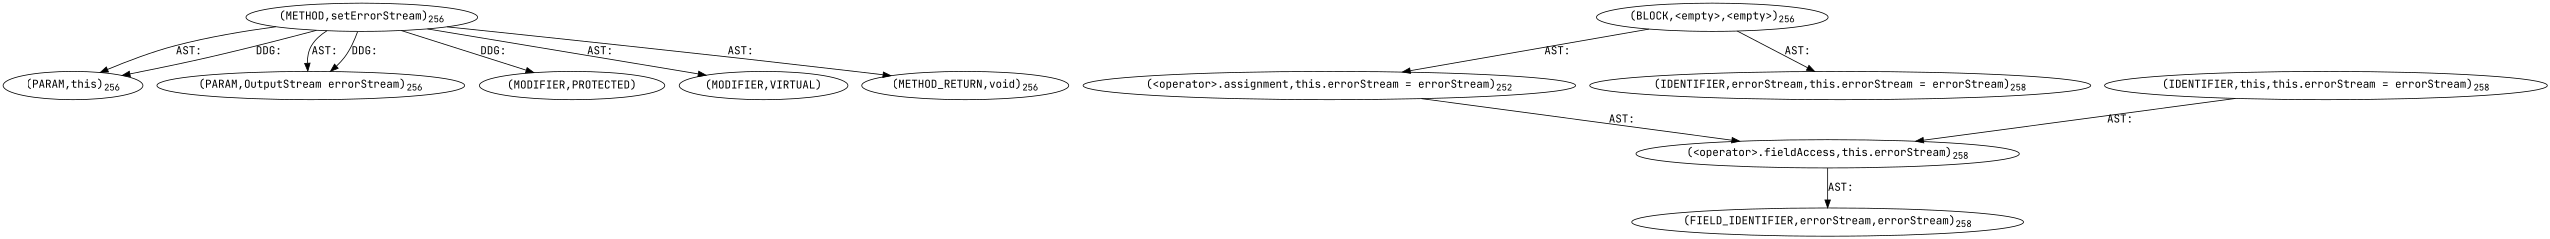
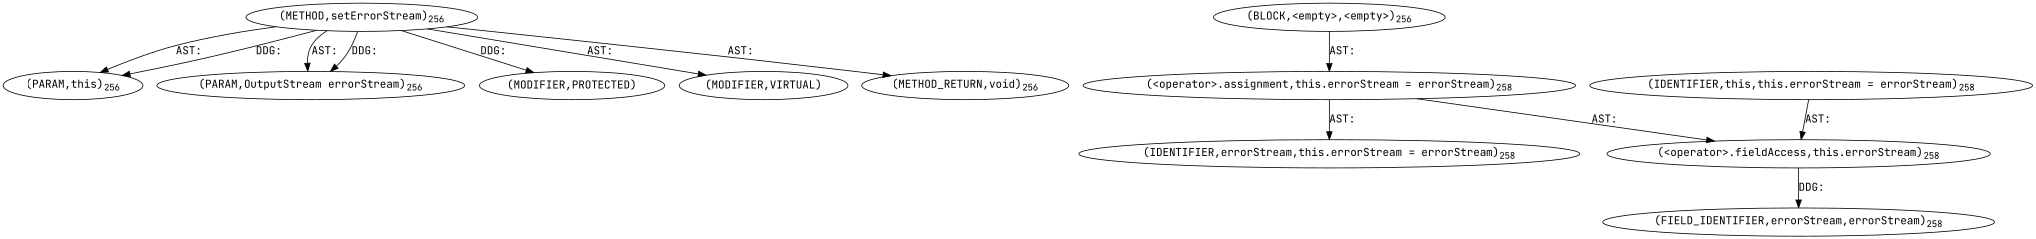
edge "(BLOCK,<empty>,<empty>)" -> "(IDENTIFIER,errorStream,this.errorStream = errorStream)": now "(<operator>.assignment,this.errorStream = errorStream)" -> "(IDENTIFIER,errorStream,this.errorStream = errorStream)"
node "(<operator>.assignment,this.errorStream = errorStream)": text "252" -> "258"
edge "(<operator>.fieldAccess,this.errorStream)" -> "(FIELD_IDENTIFIER,errorStream,errorStream)": label "AST: " -> "DDG: "
